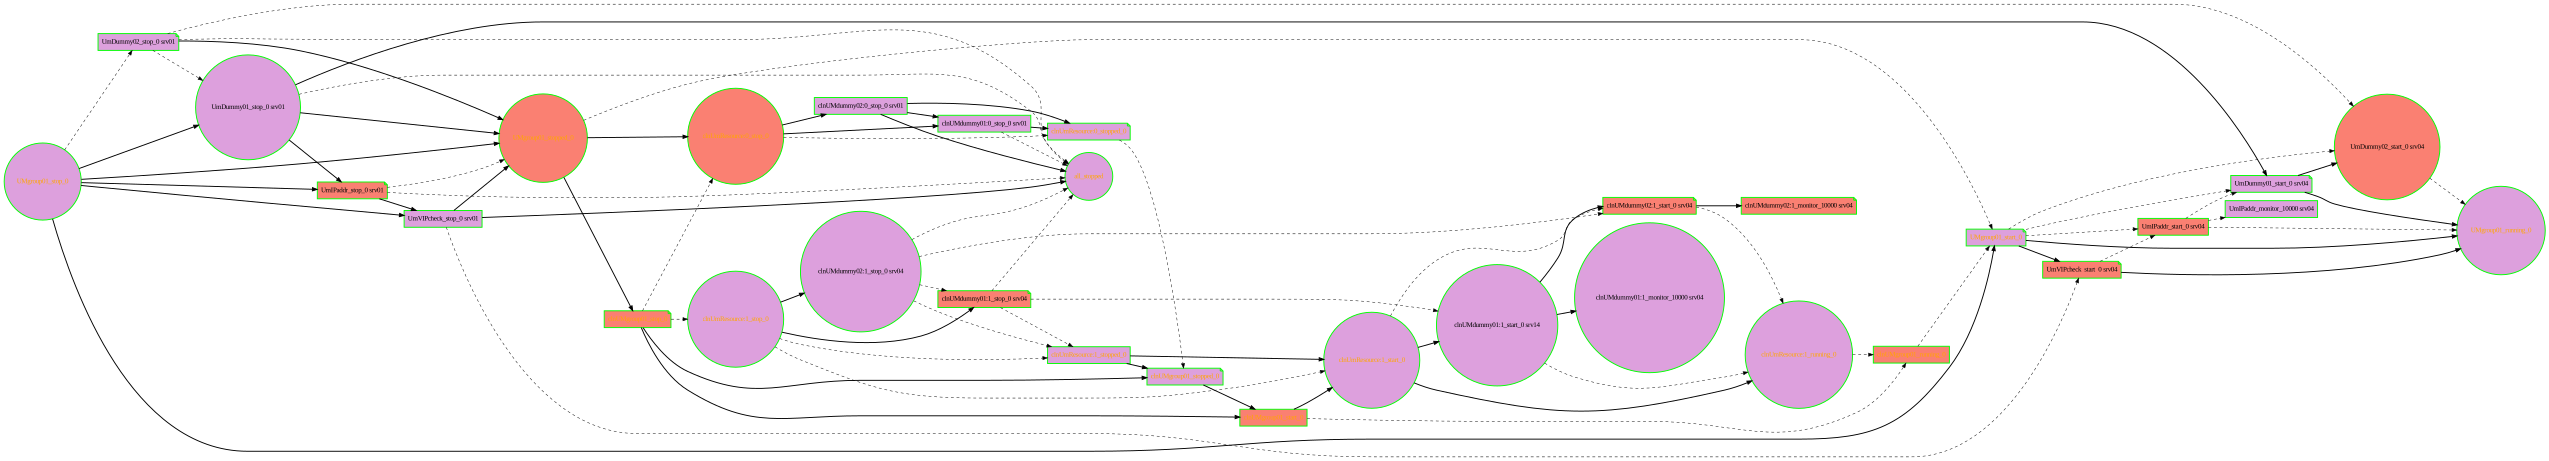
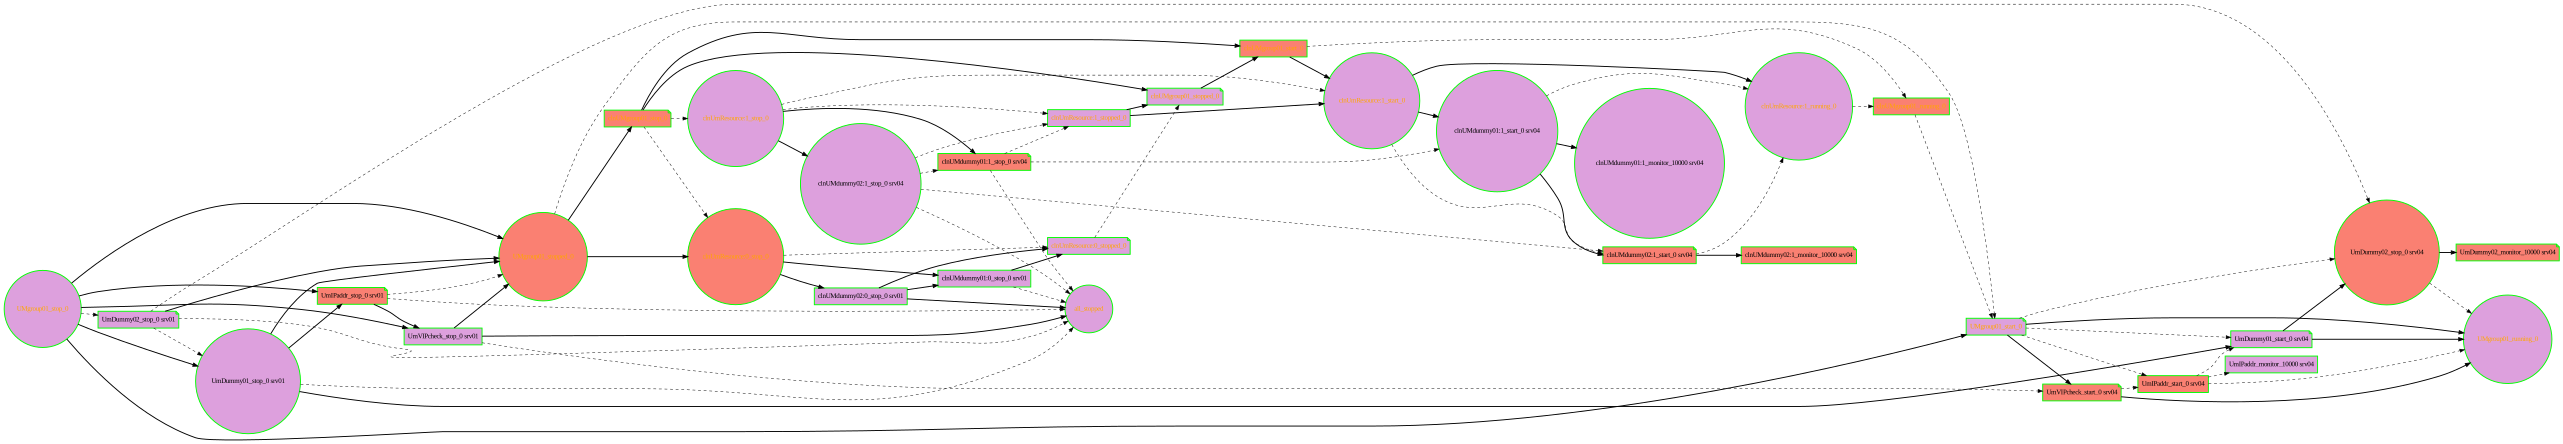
node "UmDummy02_start_0 srv04": label "UmDummy02_start_0 srv04" -> "UmDummy02_stop_0 srv04"
node "UmDummy02_monitor_10000 srv04": added
node "clnUMdummy01:1_start_0 srv14": label "clnUMdummy01:1_start_0 srv14" -> "clnUMdummy01:1_start_0 srv04"
